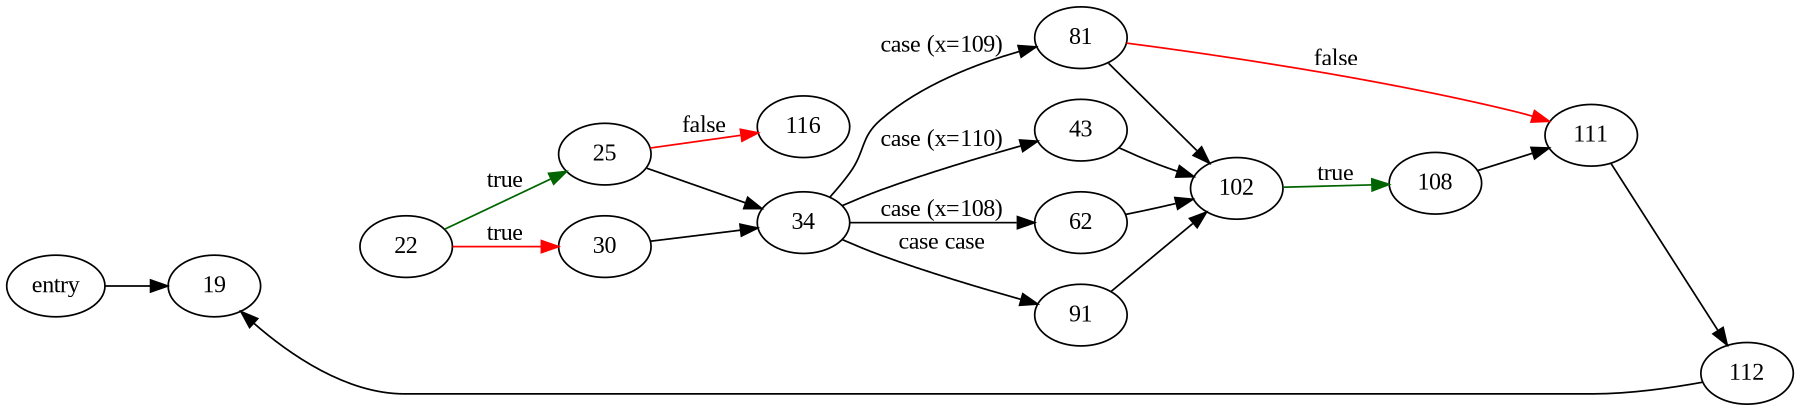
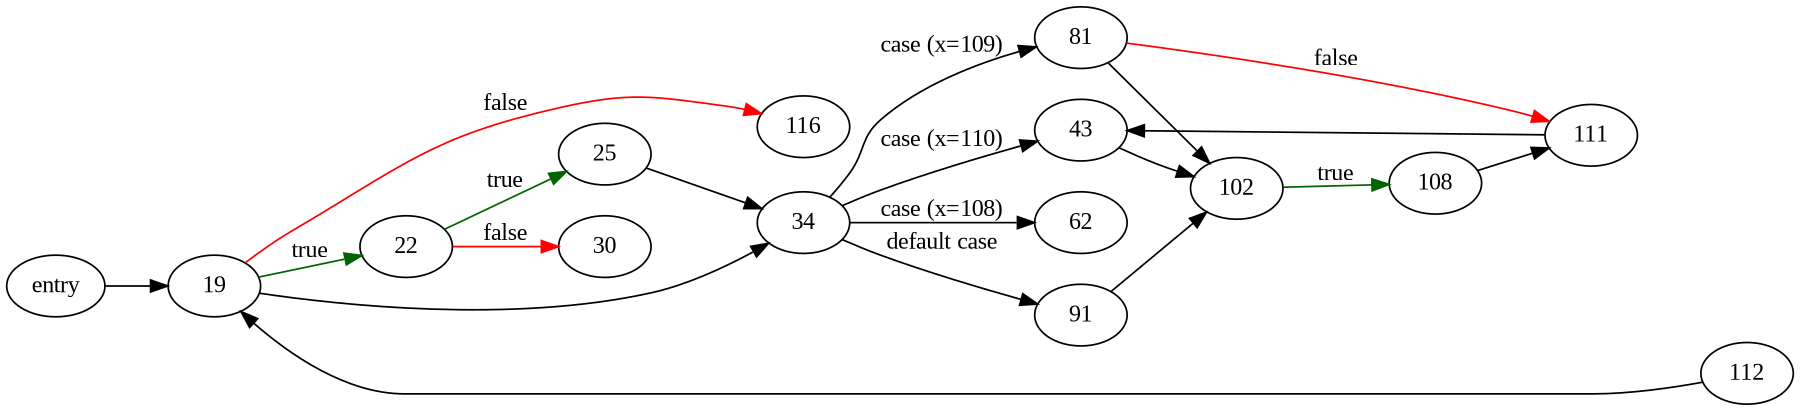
edge "25" -> "116": now "19" -> "116"
edge "62" -> "102": removed
edge "22" -> "30": label "true" -> "false"
edge "30" -> "34": now "19" -> "34"
edge "34" -> "91": label "case case" -> "default case"
edge "111" -> "112": now "111" -> "43"
edge "19" -> "22": added, label "true"
